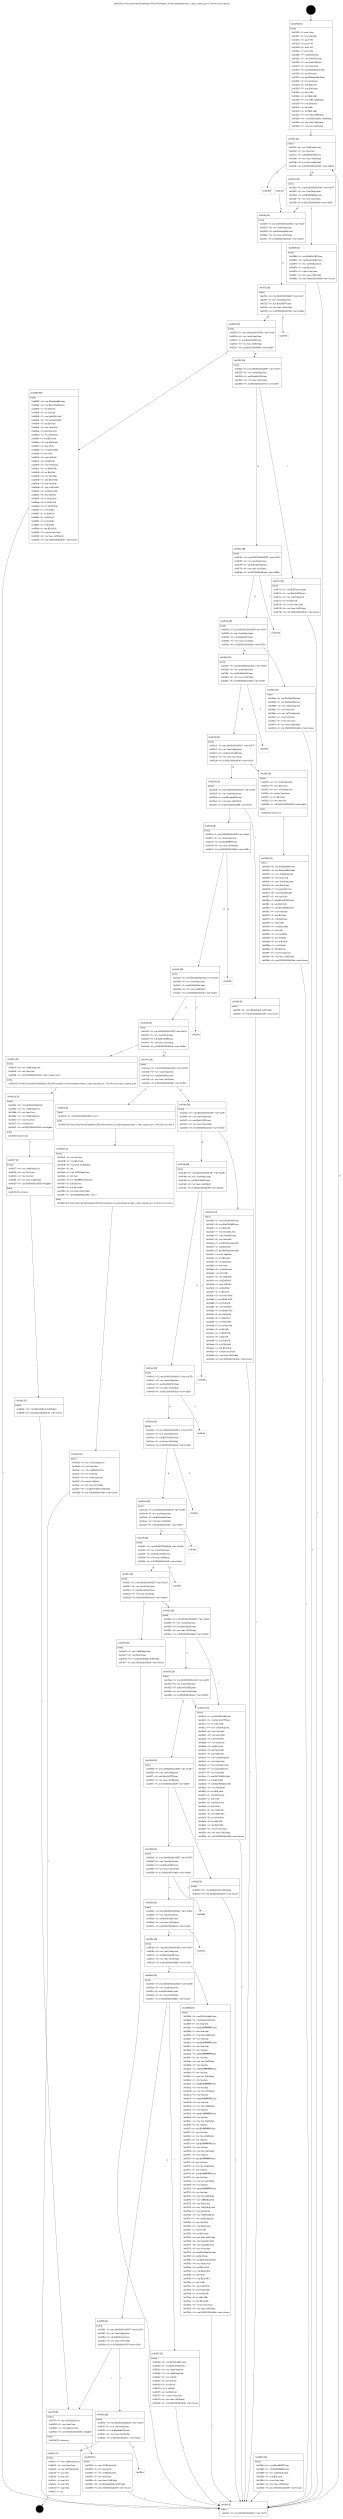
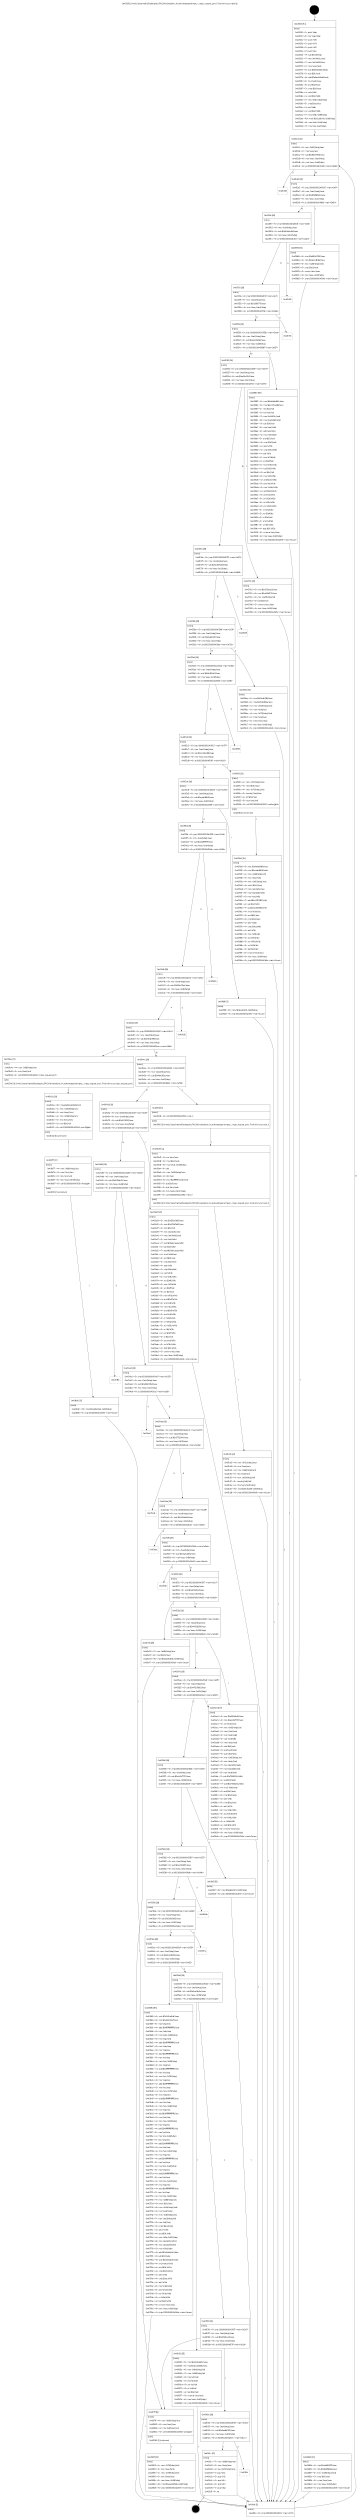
edge "0x401d03" -> "0x4012fe [28]": reversed
edge "0x40180f [30]" -> "0x401efe [5]": now "0x401e1c [22]" -> "0x401efe [5]"
